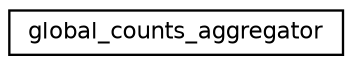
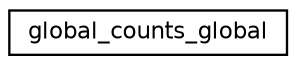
node "global_counts_aggregator": label "global_counts_aggregator" -> "global_counts_global"
